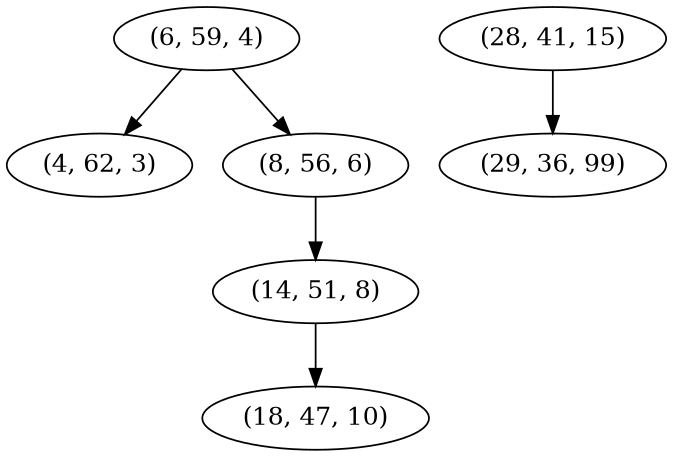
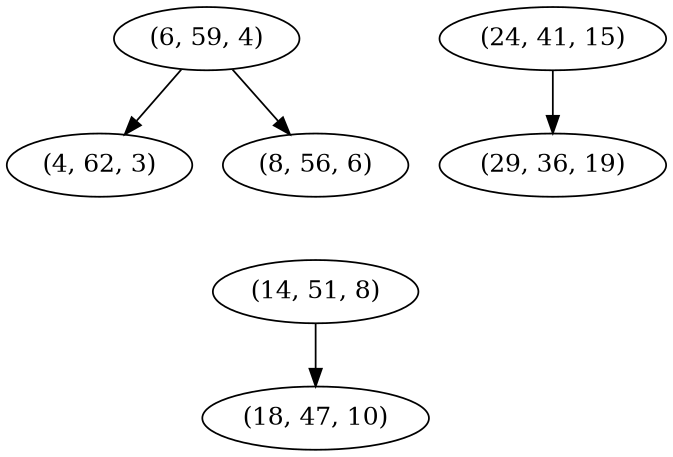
node "(28, 41, 15)": label "(28, 41, 15)" -> "(24, 41, 15)"
node "(29, 36, 99)": label "(29, 36, 99)" -> "(29, 36, 19)"
edge "(8, 56, 6)" -> "(14, 51, 8)": removed
